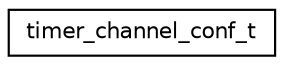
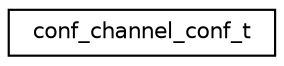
node "timer_channel_conf_t": label "timer_channel_conf_t" -> "conf_channel_conf_t"
